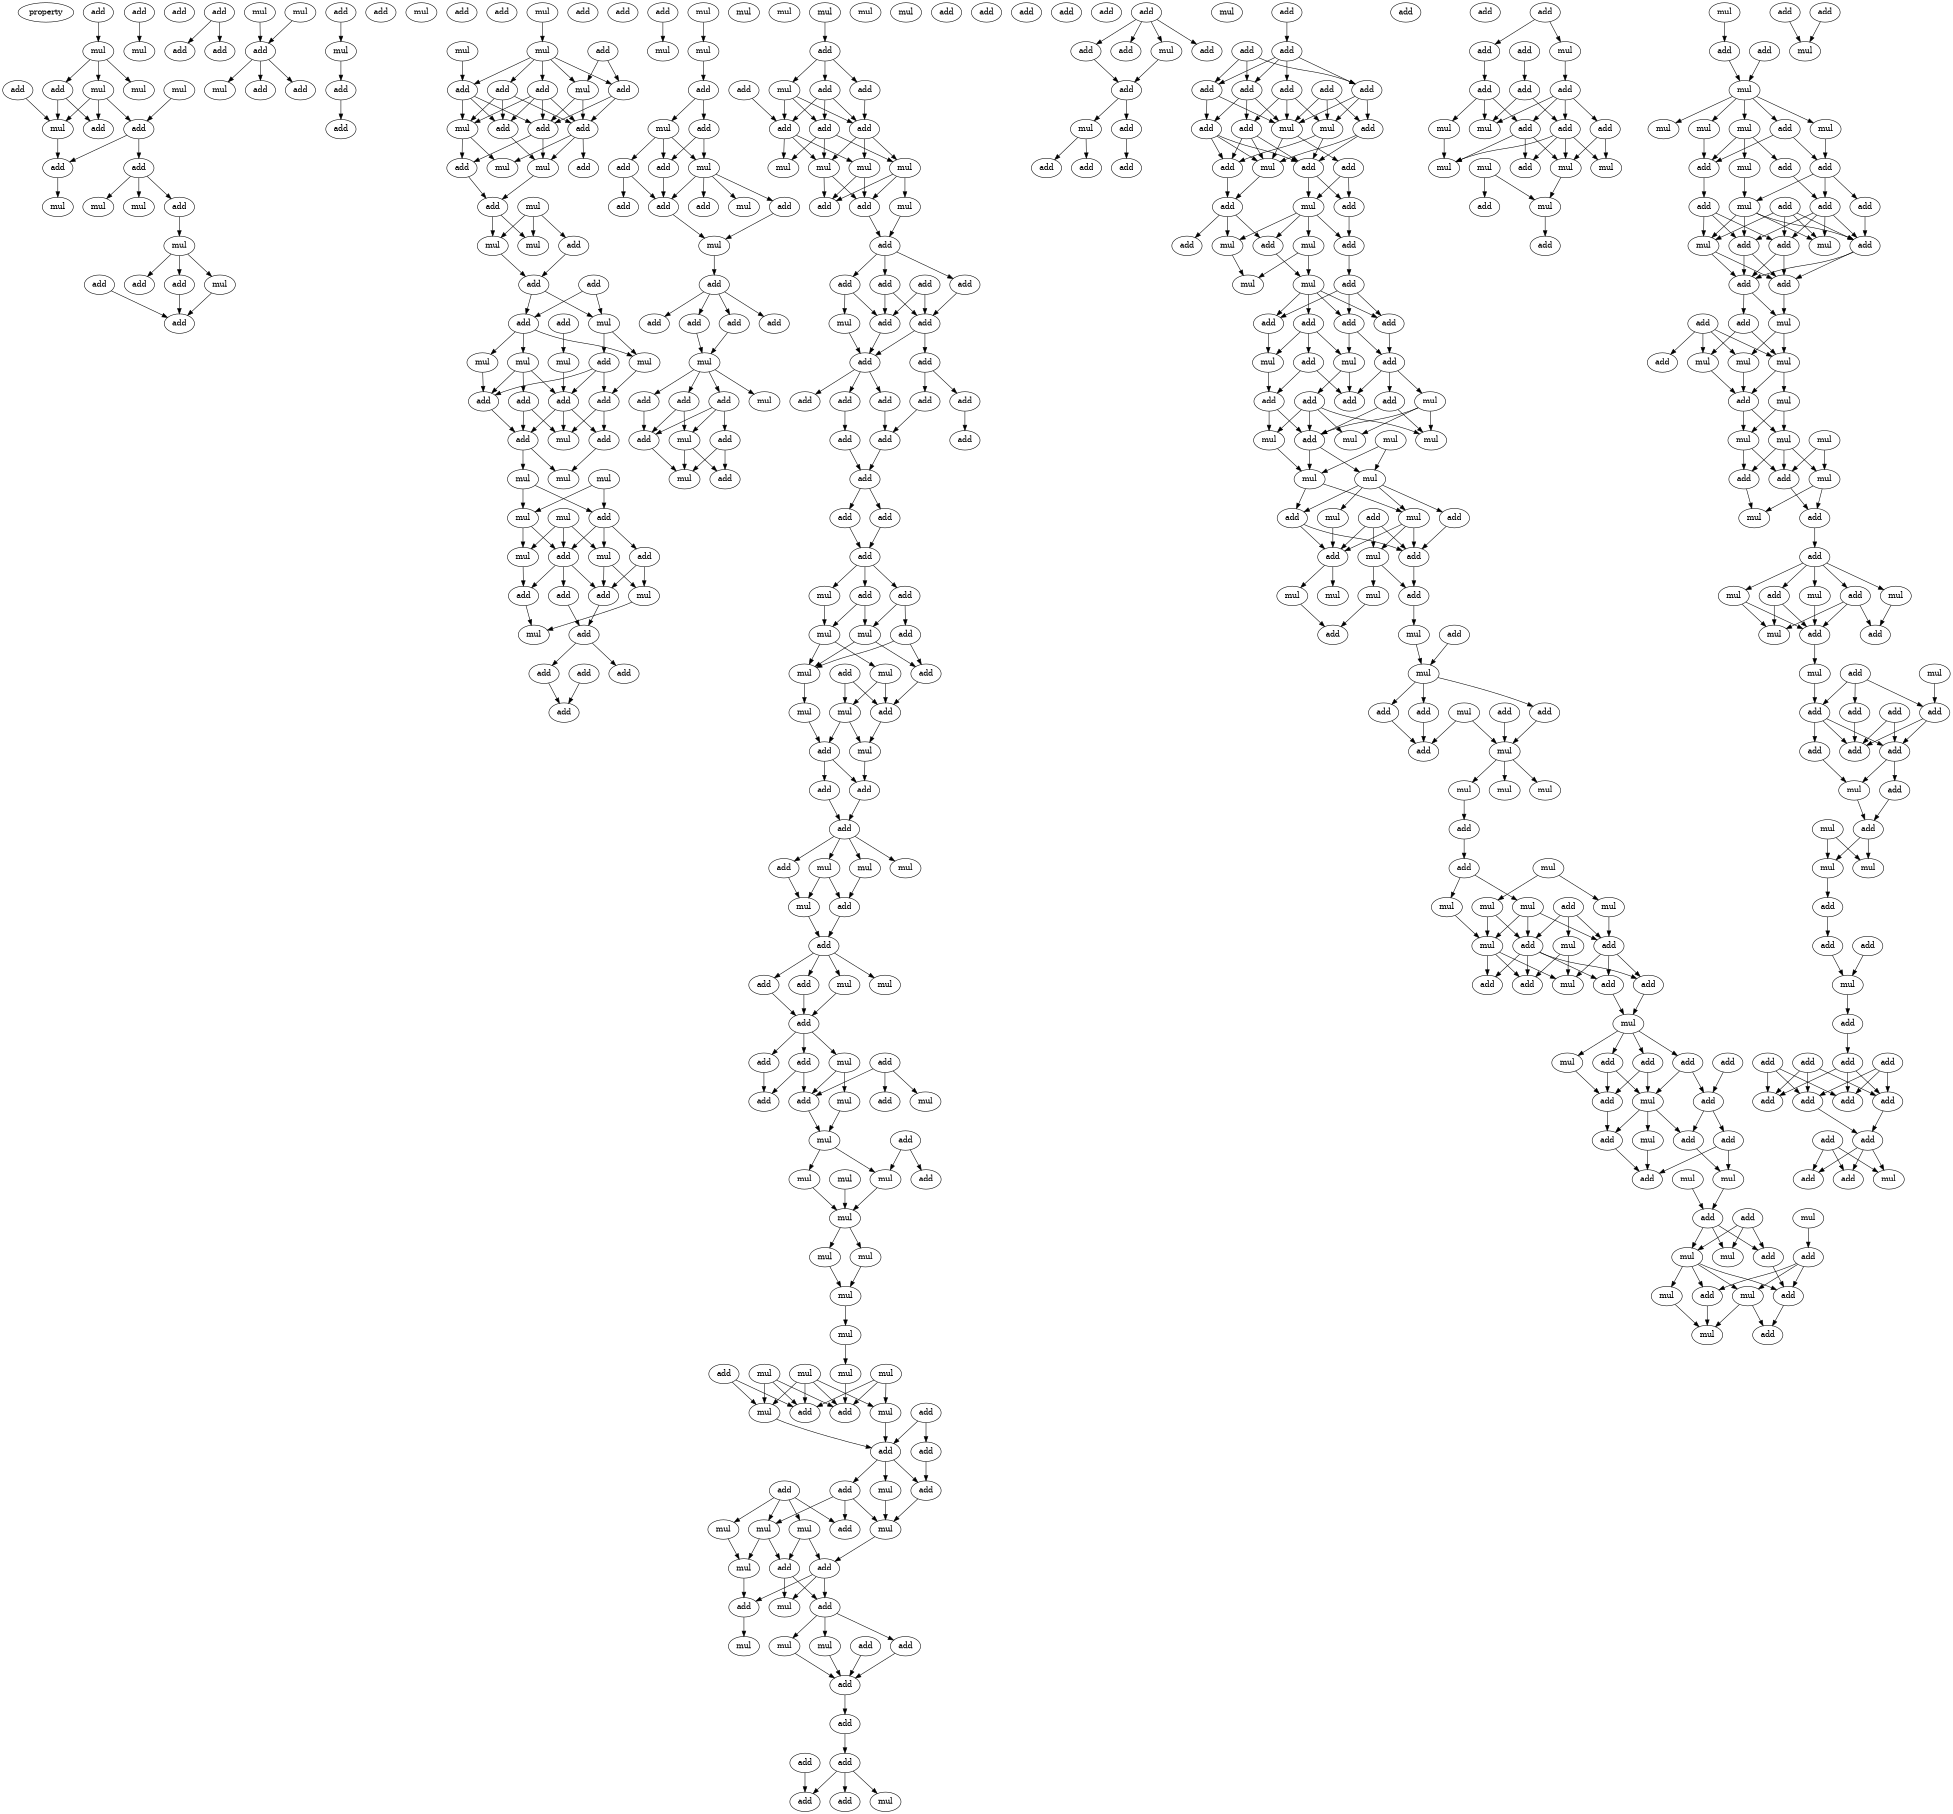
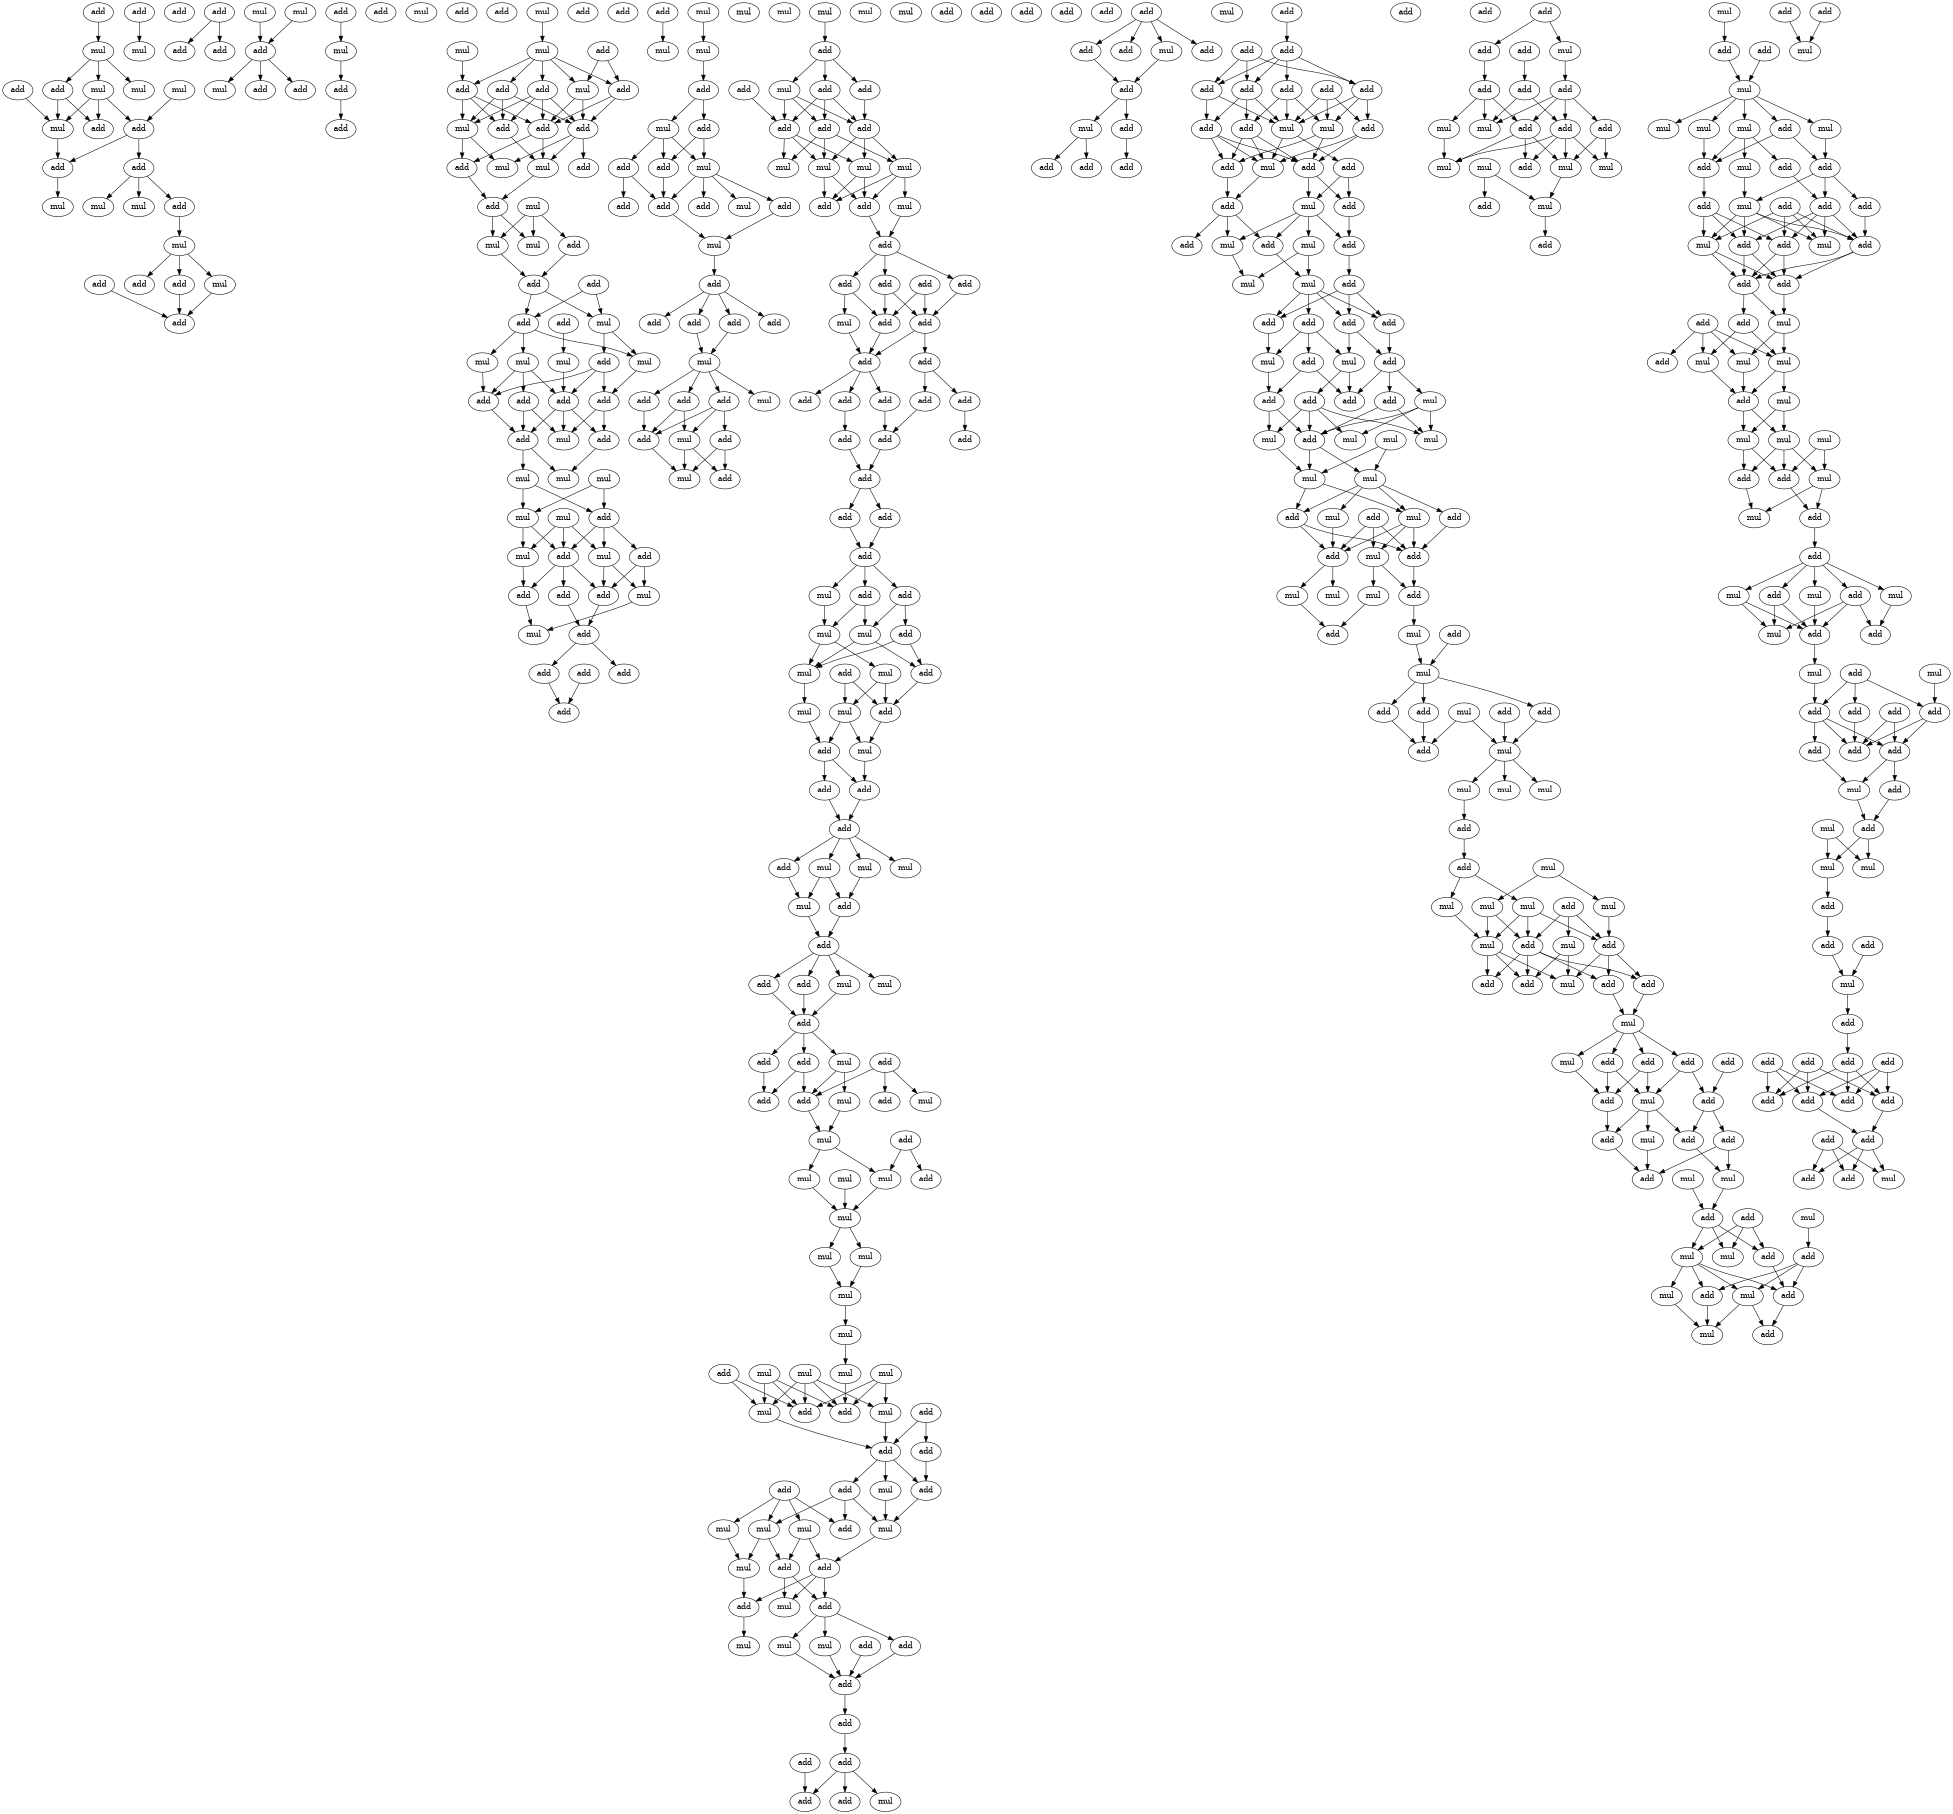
node "property": removed
